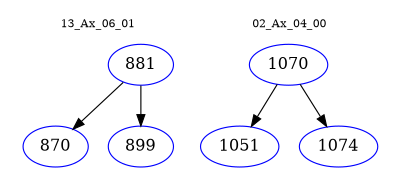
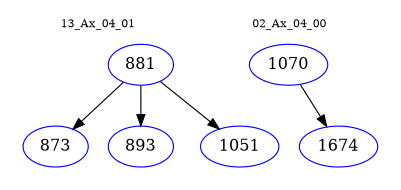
cluster "13_Ax_06_01": label "13_Ax_06_01" -> "13_Ax_04_01"
edge "1070" -> "1051": now "881" -> "1051"
node "870": label "870" -> "873"
node "899": label "899" -> "893"
node "1074": label "1074" -> "1674"
